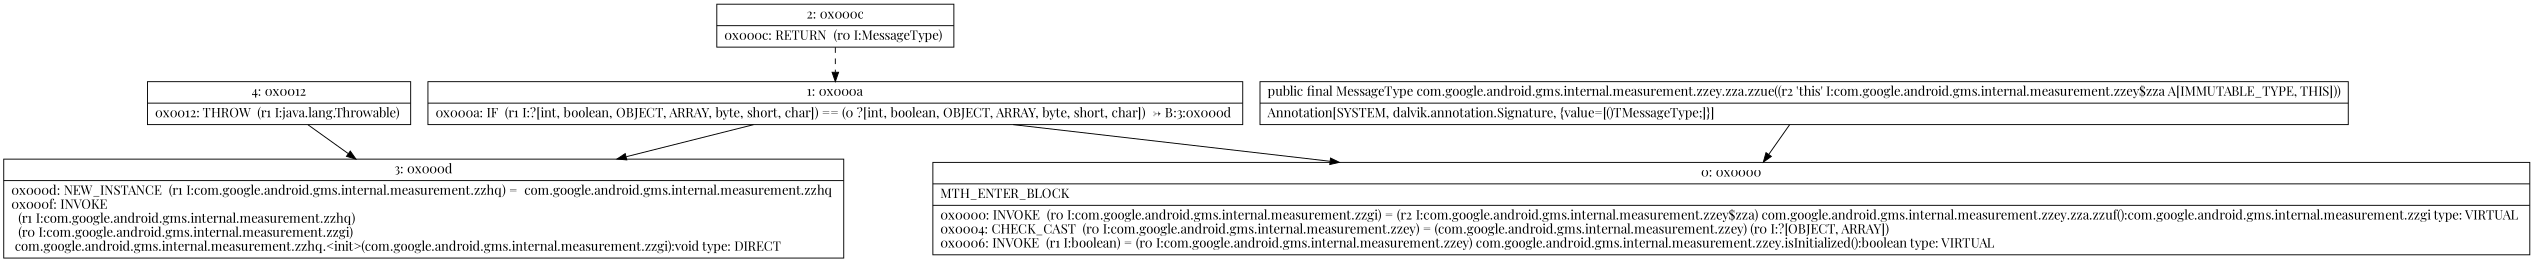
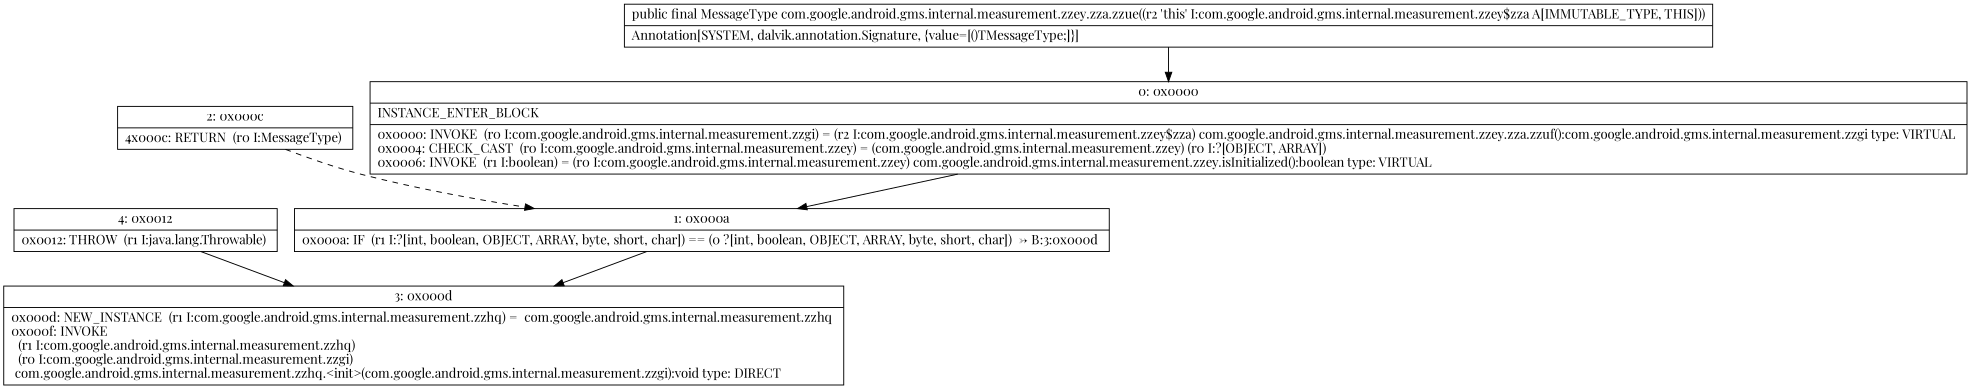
node "2: 0x000c": text "0x000c: RETURN  (r0 I:MessageType)" -> "4x000c: RETURN  (r0 I:MessageType)"
edge "1: 0x000a" -> "0: 0x0000": reversed
node "0: 0x0000": text "MTH_ENTER_BLOCK" -> "INSTANCE_ENTER_BLOCK"
